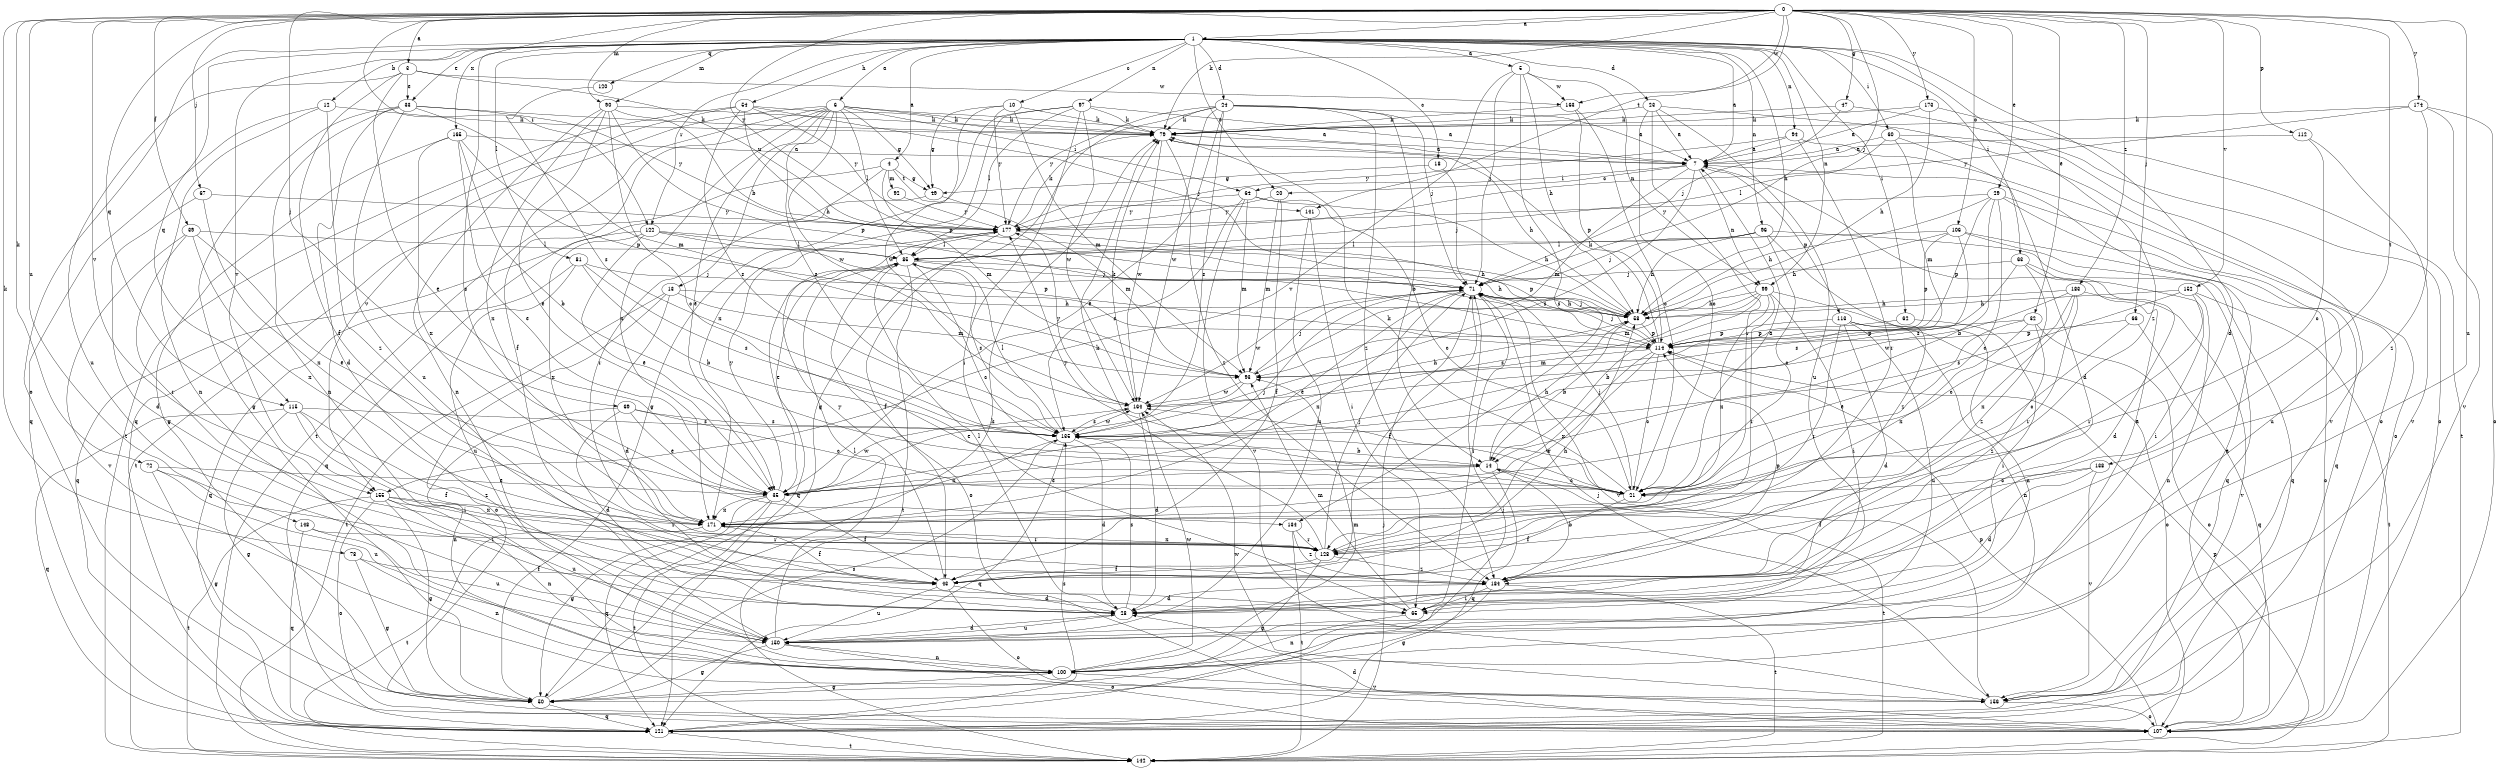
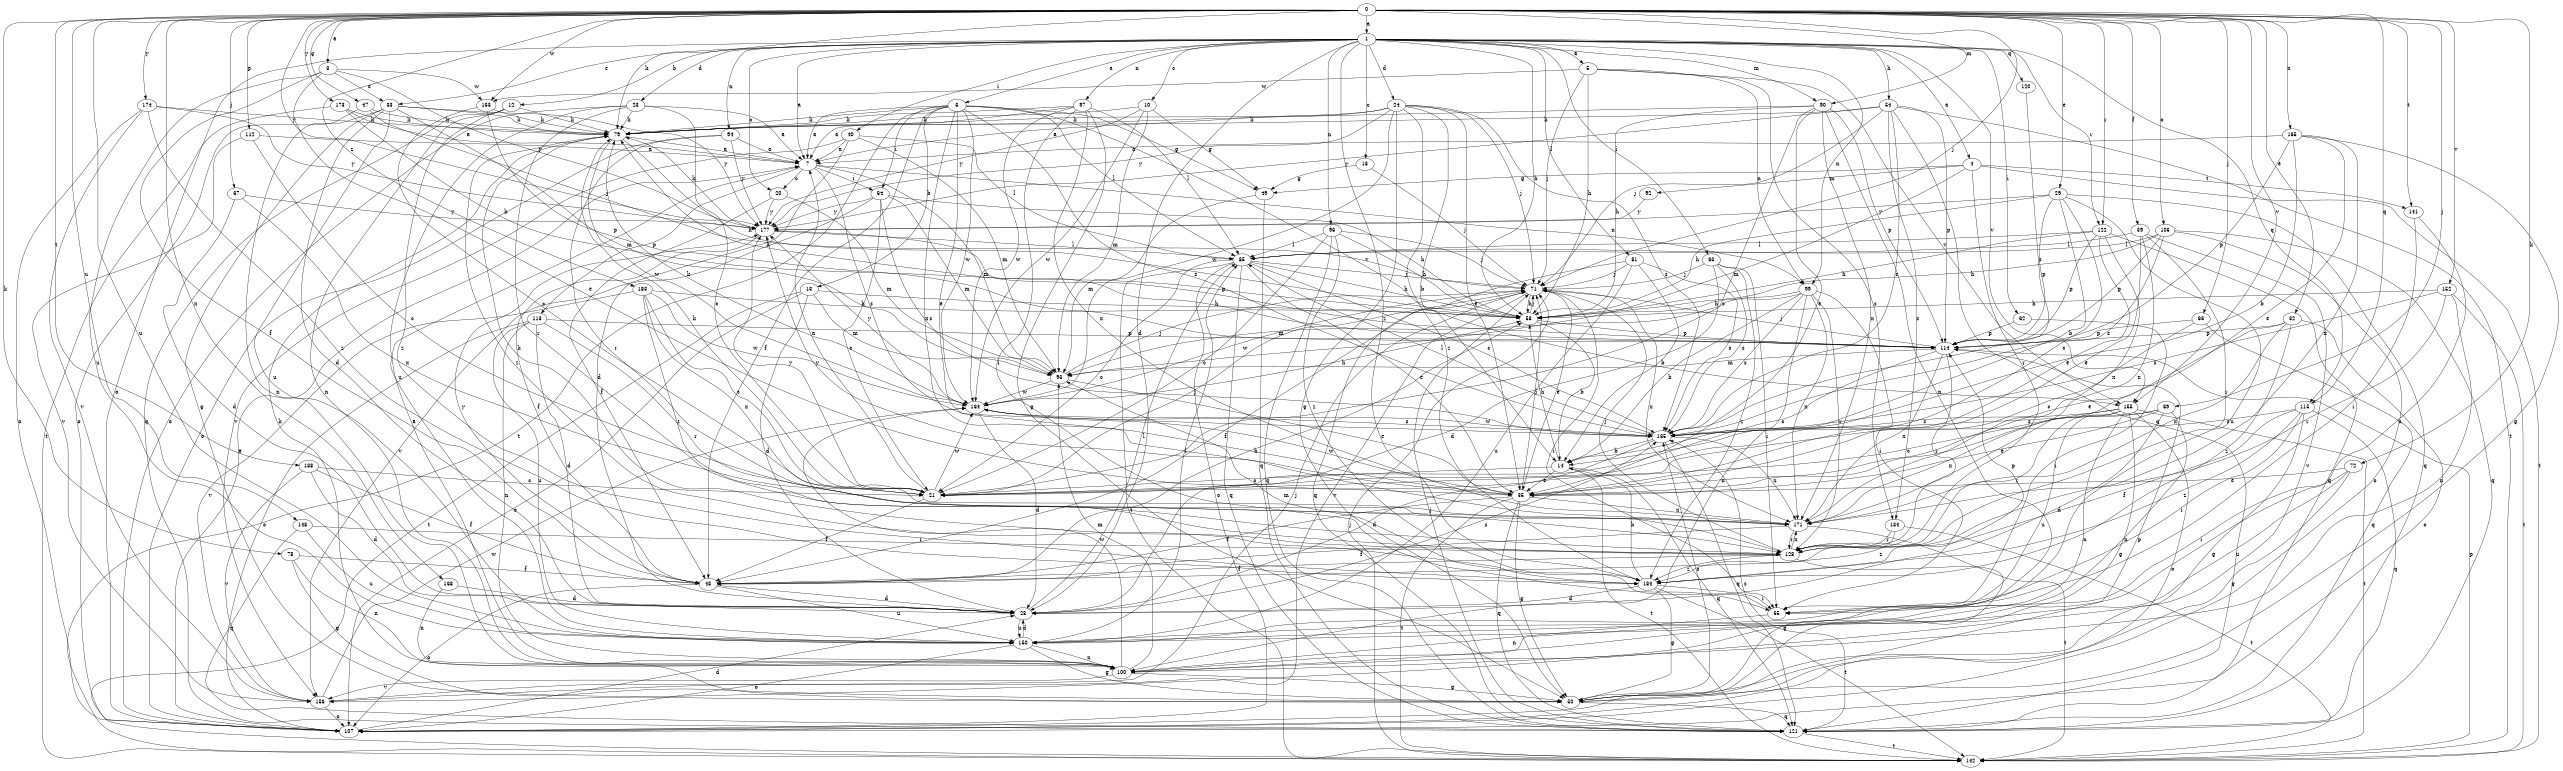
node "60": label "60" -> "40"
edge "3" -> "177": label "u" -> "y"
edge "1" -> "134": now "54" -> "134"
edge "155" -> "135": added, label "s"
node "168": added
